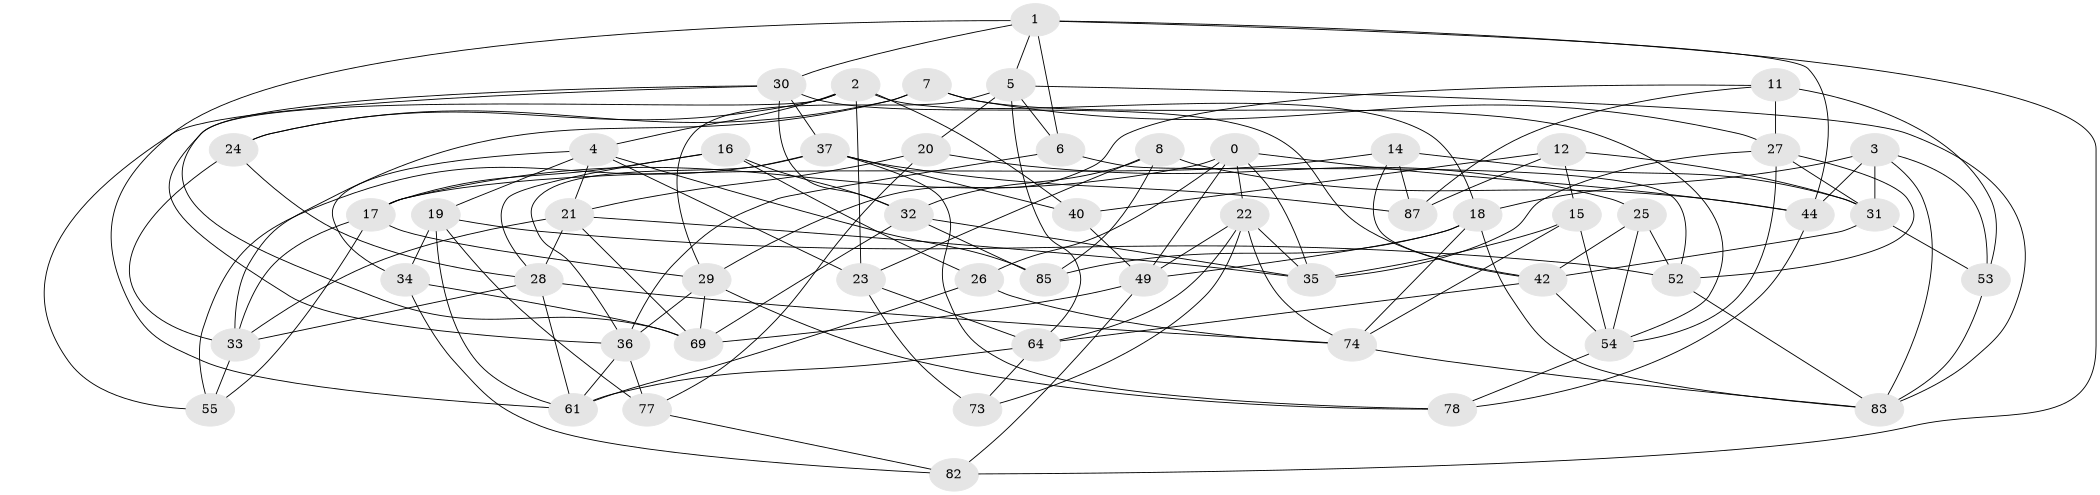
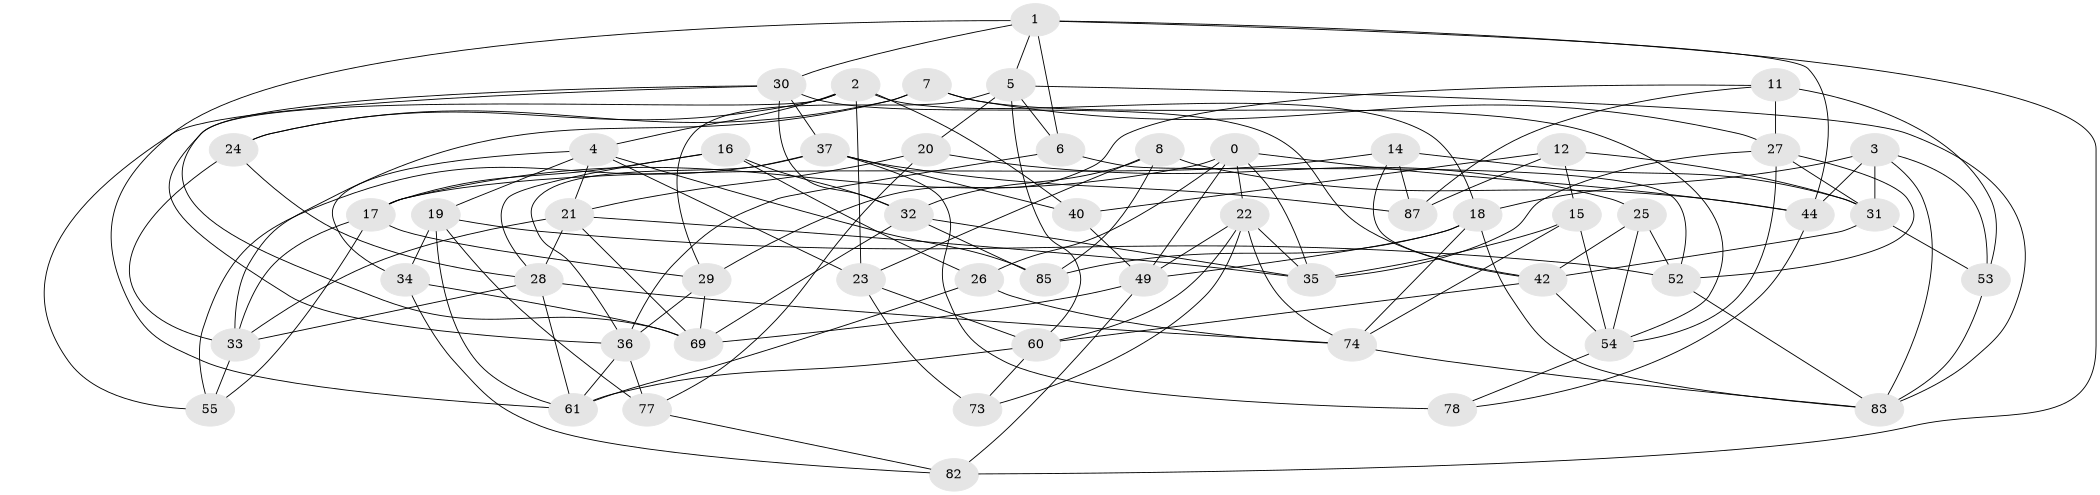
node "64": label "64" -> "60"
edge "29" -- "78": removed
